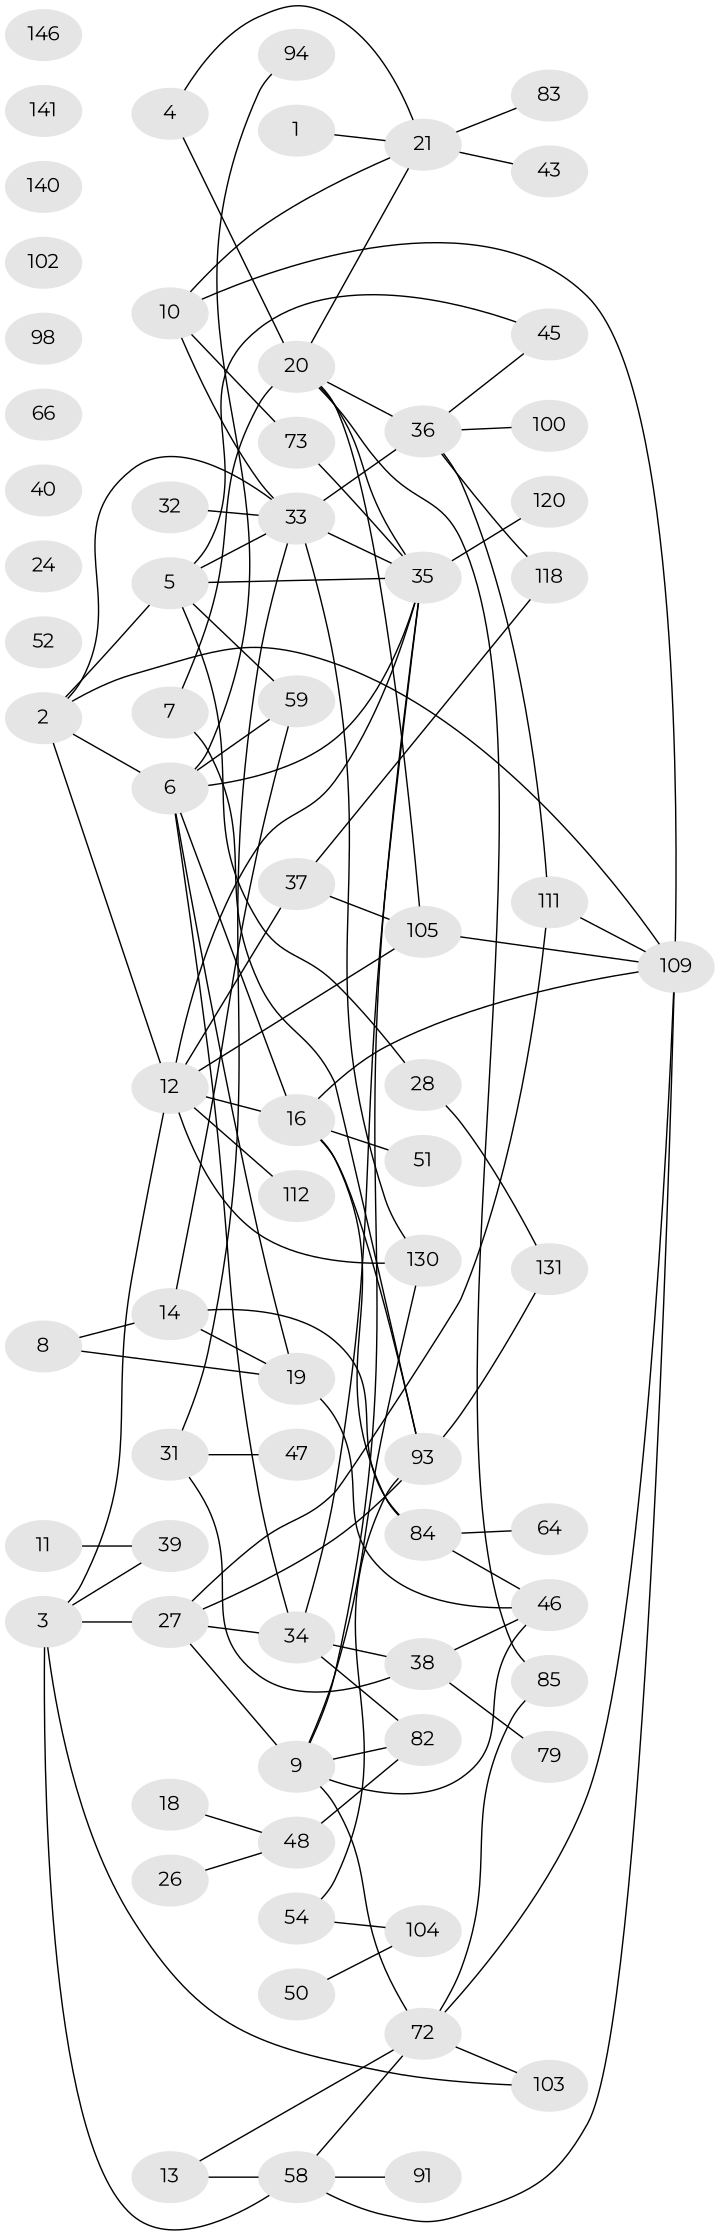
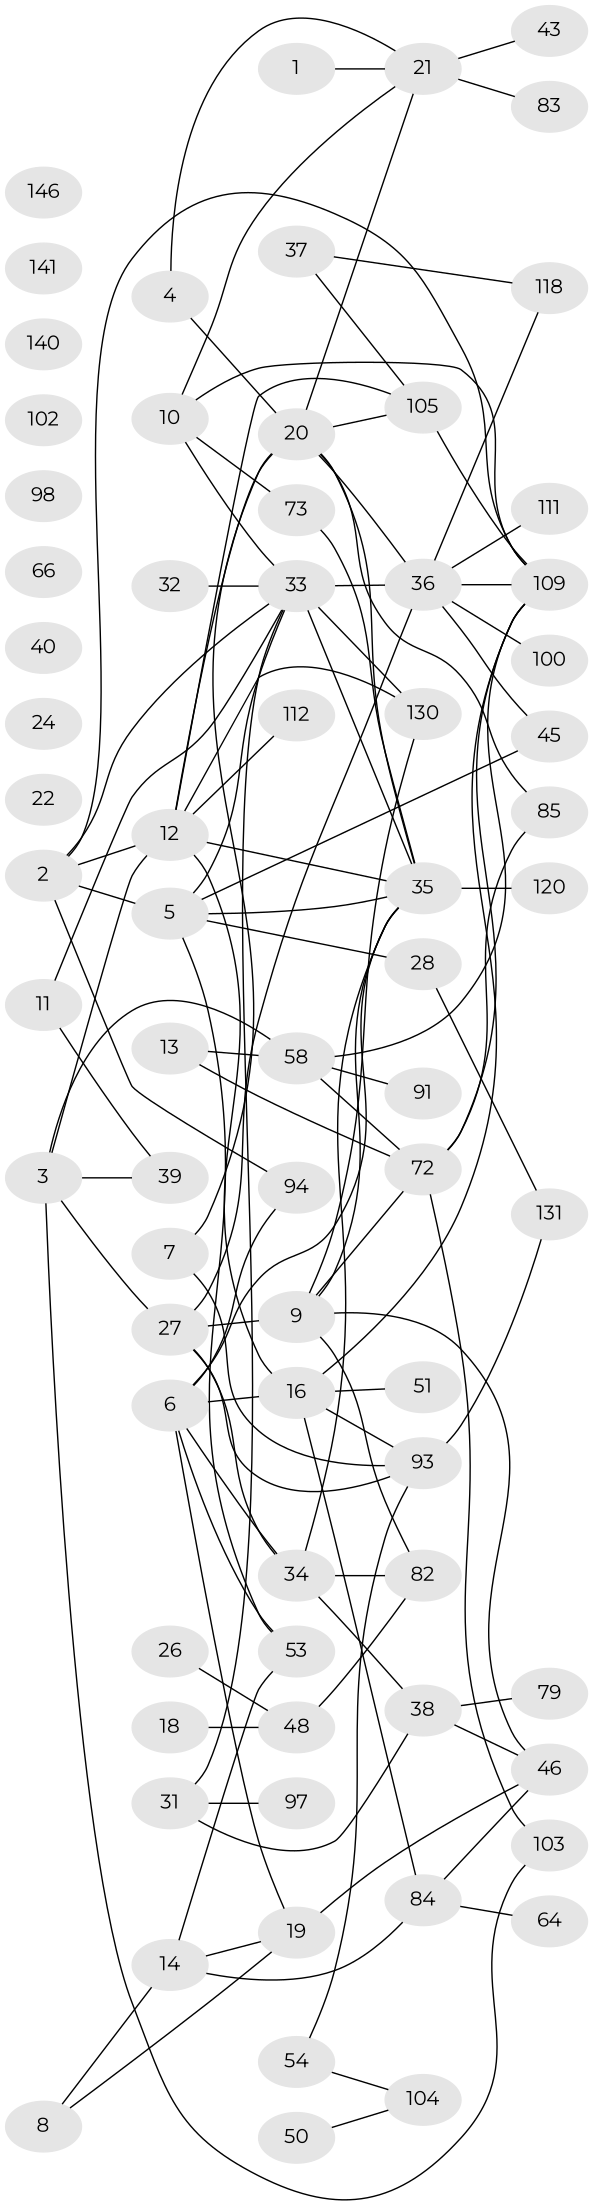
node "52": label "52" -> "22"
node "59": label "59" -> "53"
edge "2" -- "6": now "2" -- "94"
edge "33" -- "11": added
edge "111" -- "109": now "36" -- "109"
edge "37" -- "12": now "20" -- "12"
edge "111" -- "27": now "36" -- "27"
node "47": label "47" -> "97"
